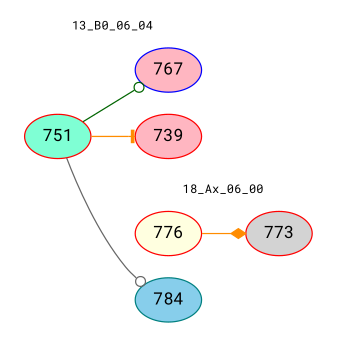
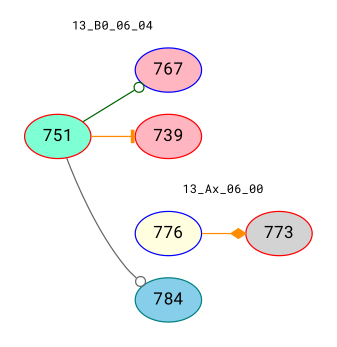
cluster "18_Ax_06_00": label "18_Ax_06_00" -> "13_Ax_06_00"
node "776": color red -> blue
